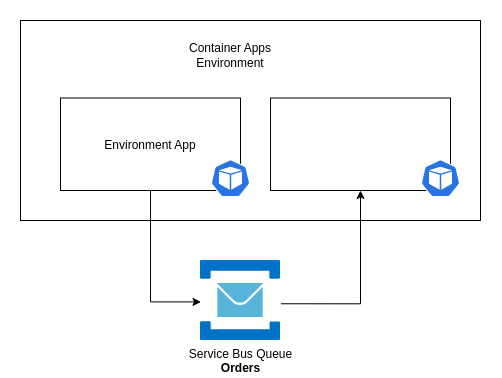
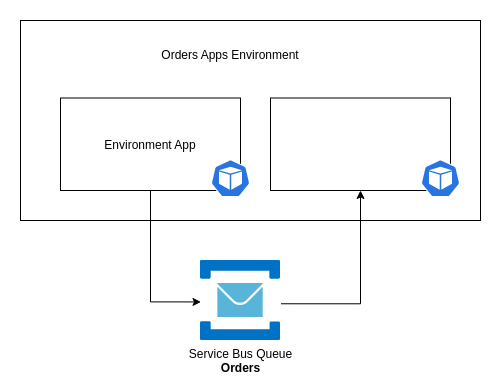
node "Container Apps Environment": label "Container Apps Environment" -> "Orders Apps Environment"
